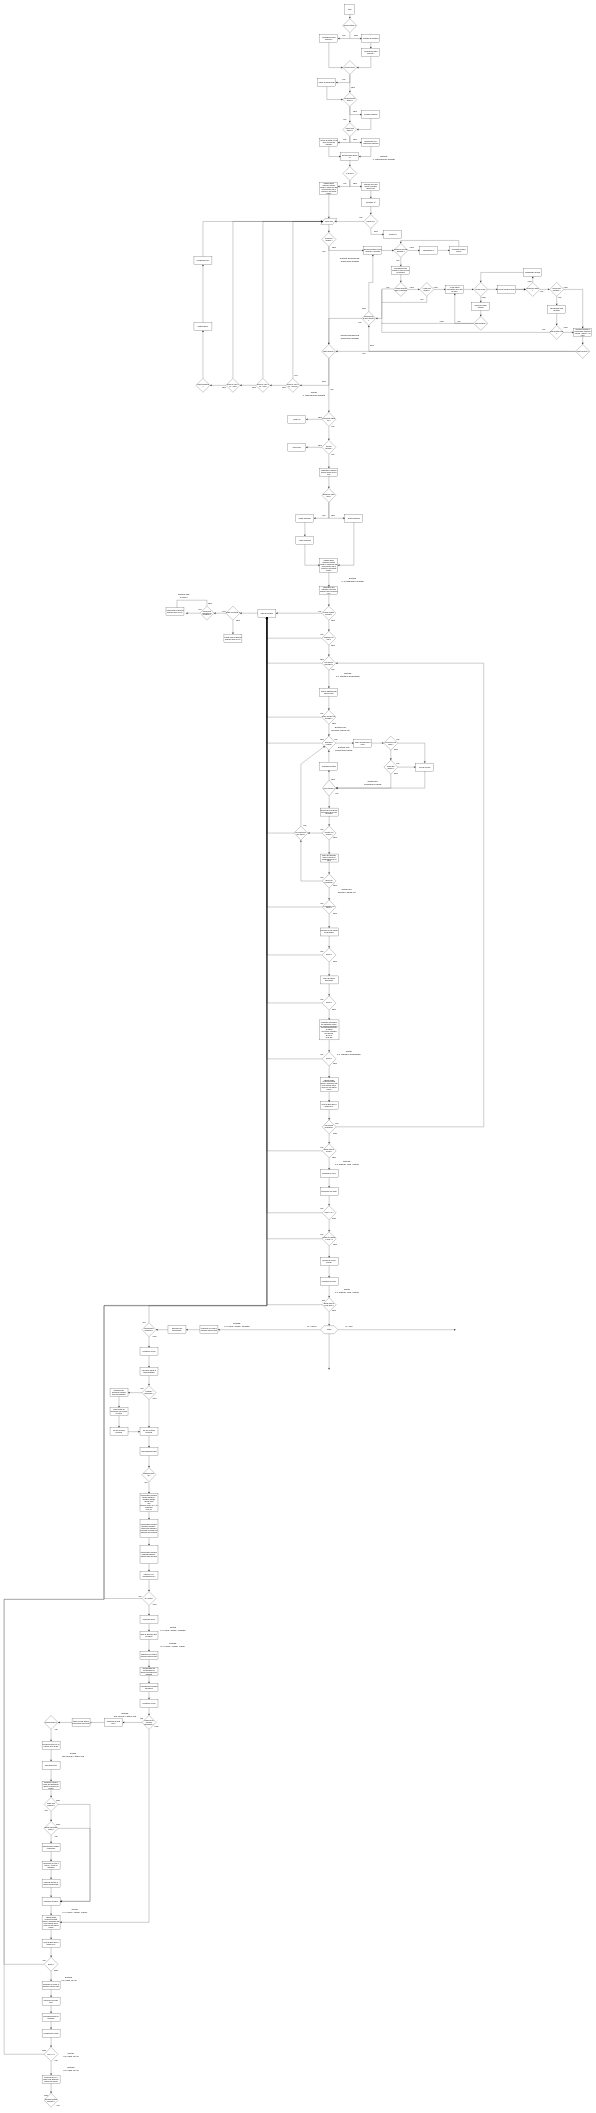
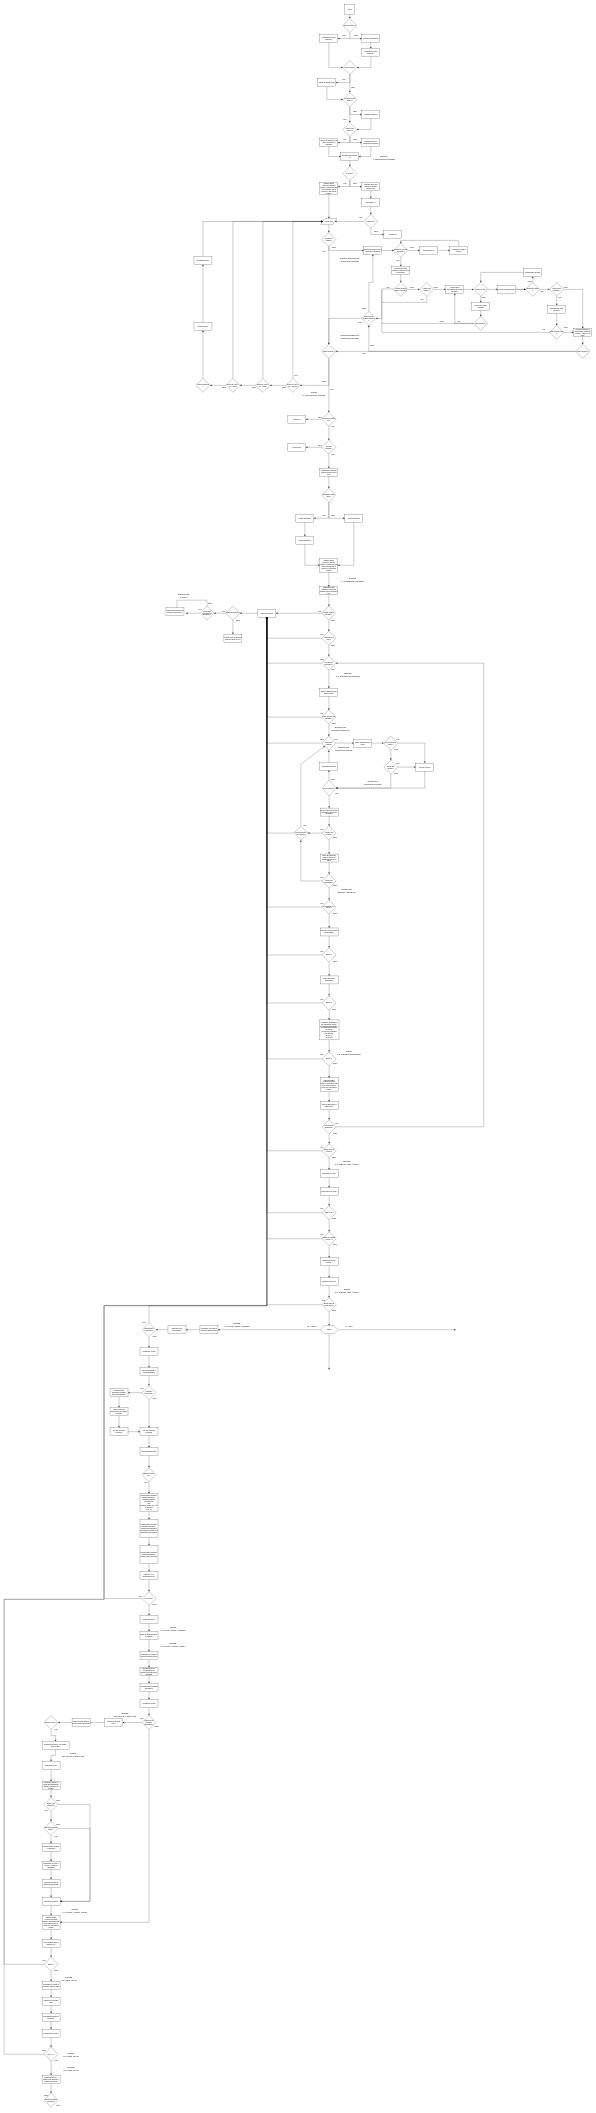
node "Recherche lettre clé, ID compte, IBAN et BIC": size 18x8 -> 27x8
